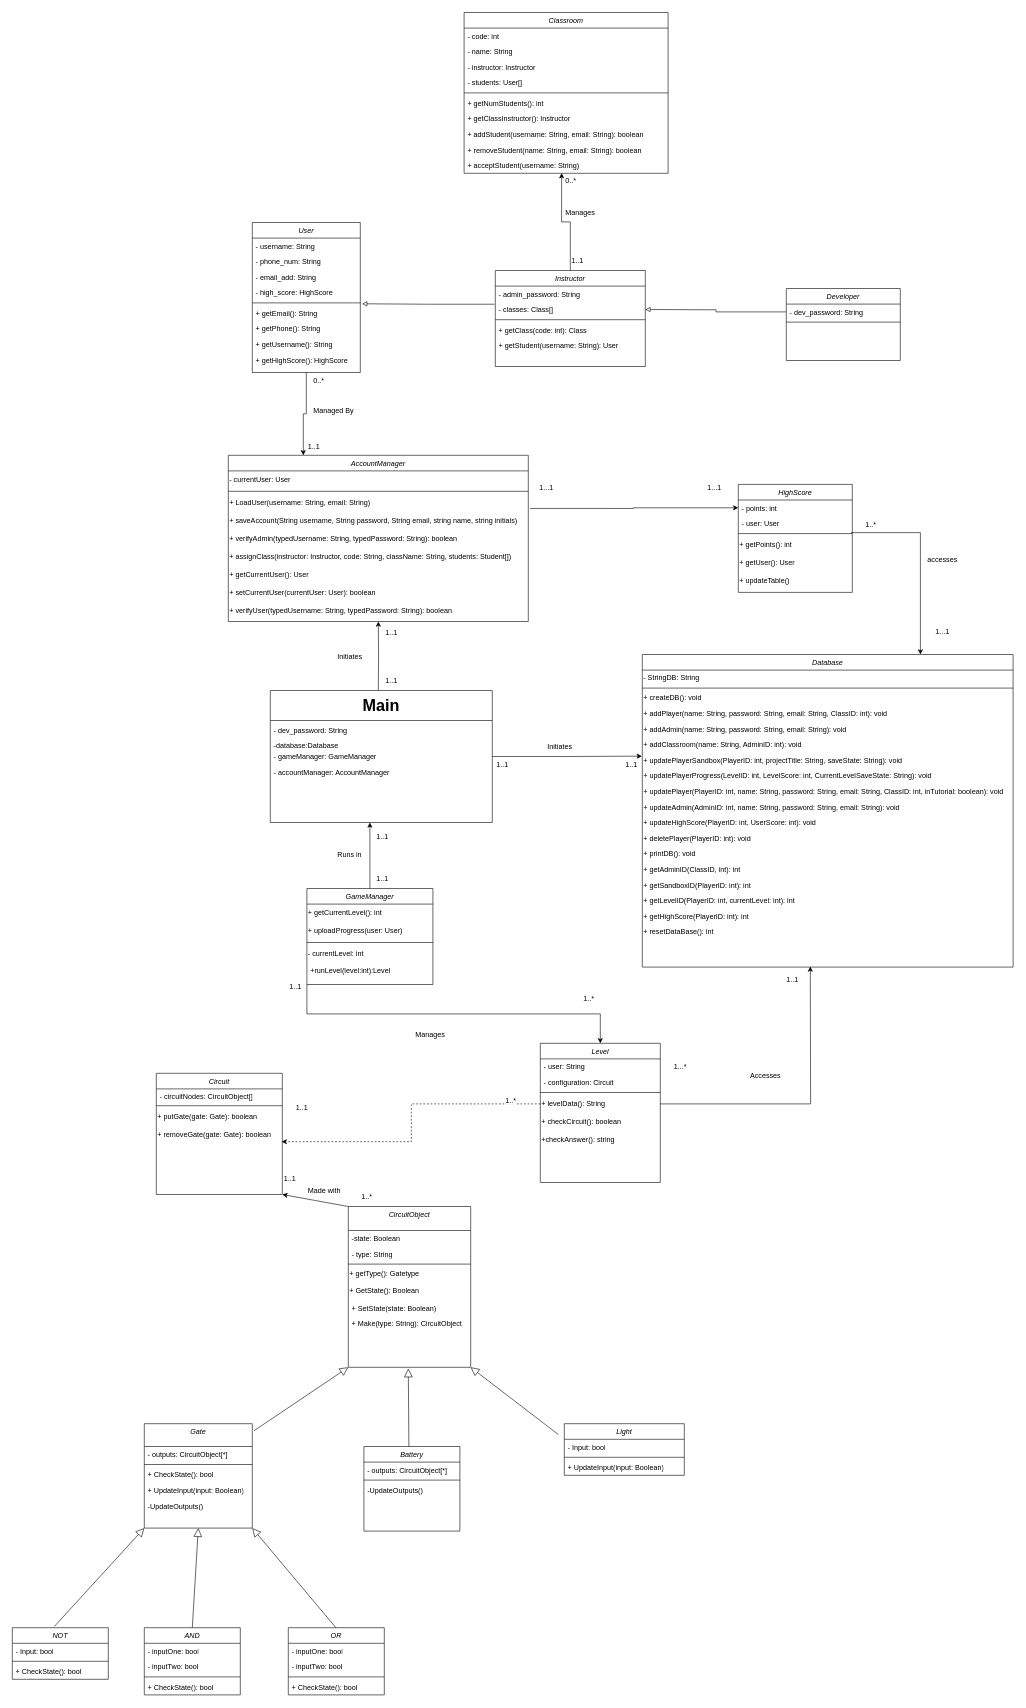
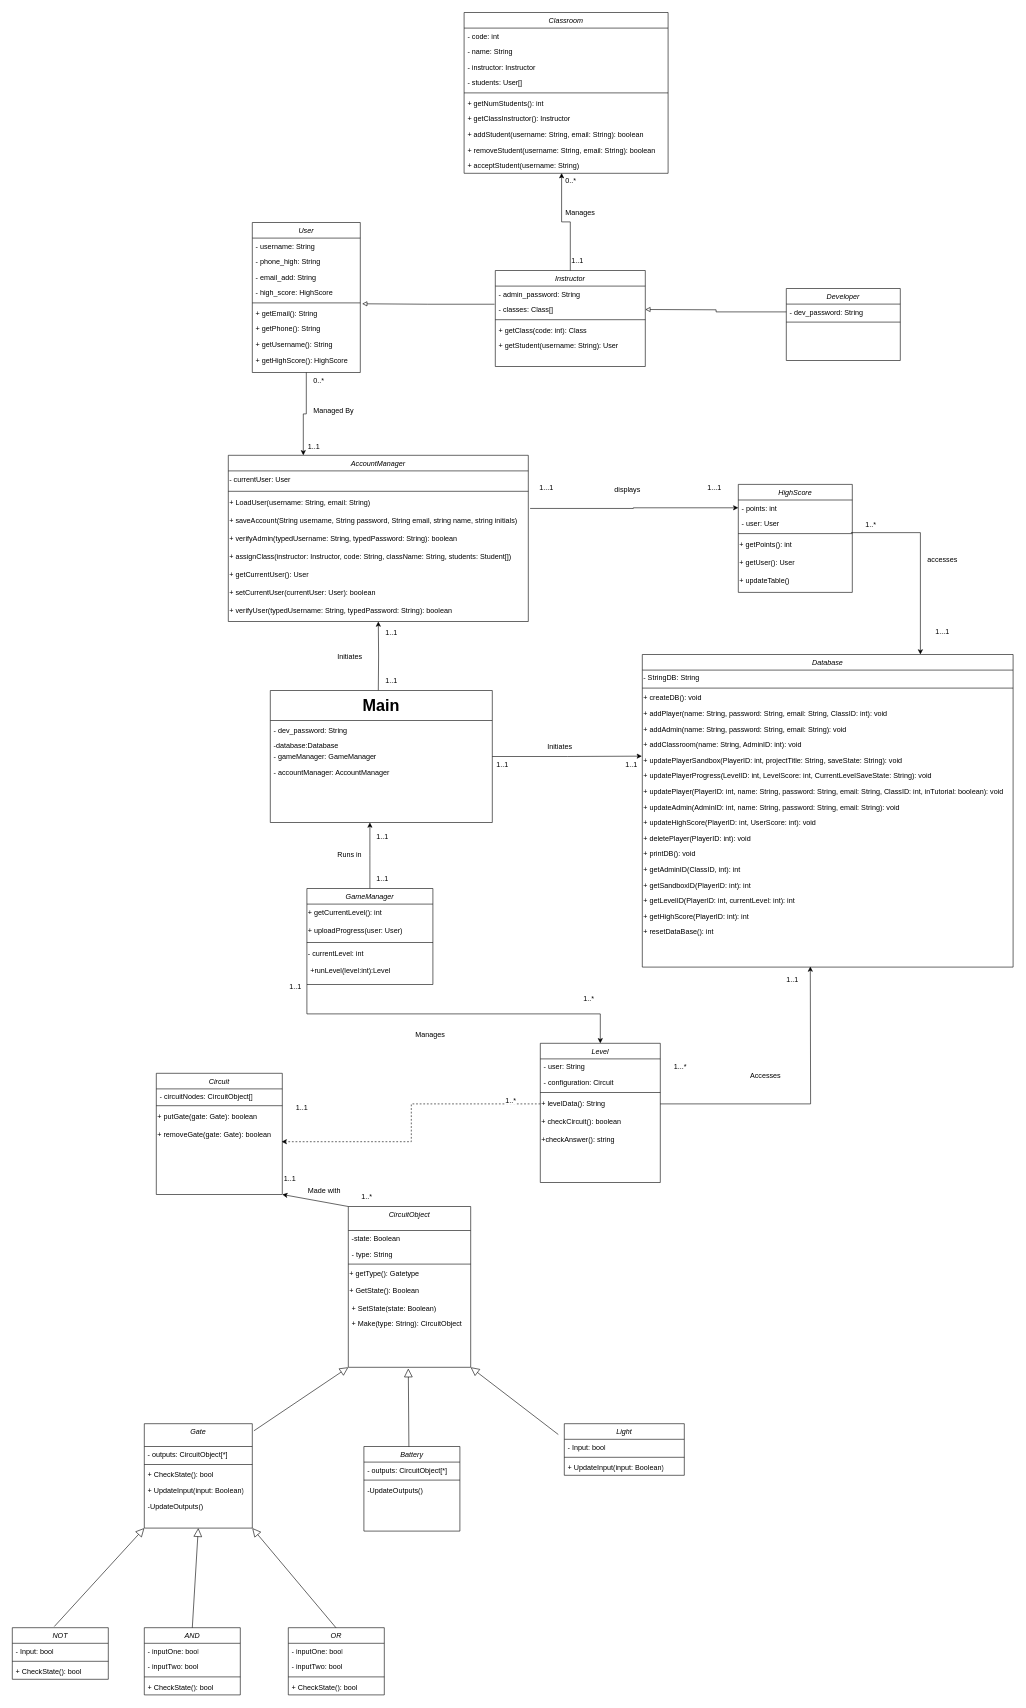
node "+ removeStudent(name: String, email: String): boolean": label "+ removeStudent(name: String, email: String): boolean" -> "+ removeStudent(username: String, email: String): boolean"
node "- phone_num: String": label "- phone_num: String" -> "- phone_high: String"
node "displays": added
